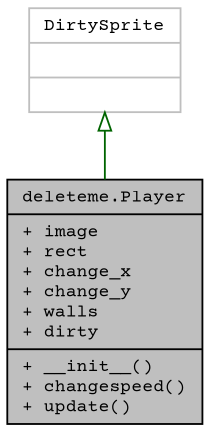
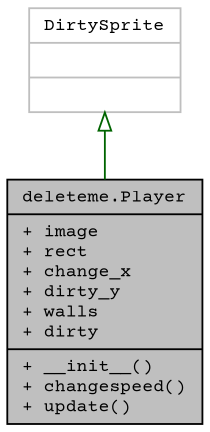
node "deleteme.Player": text "+ change_y" -> "+ dirty_y"
